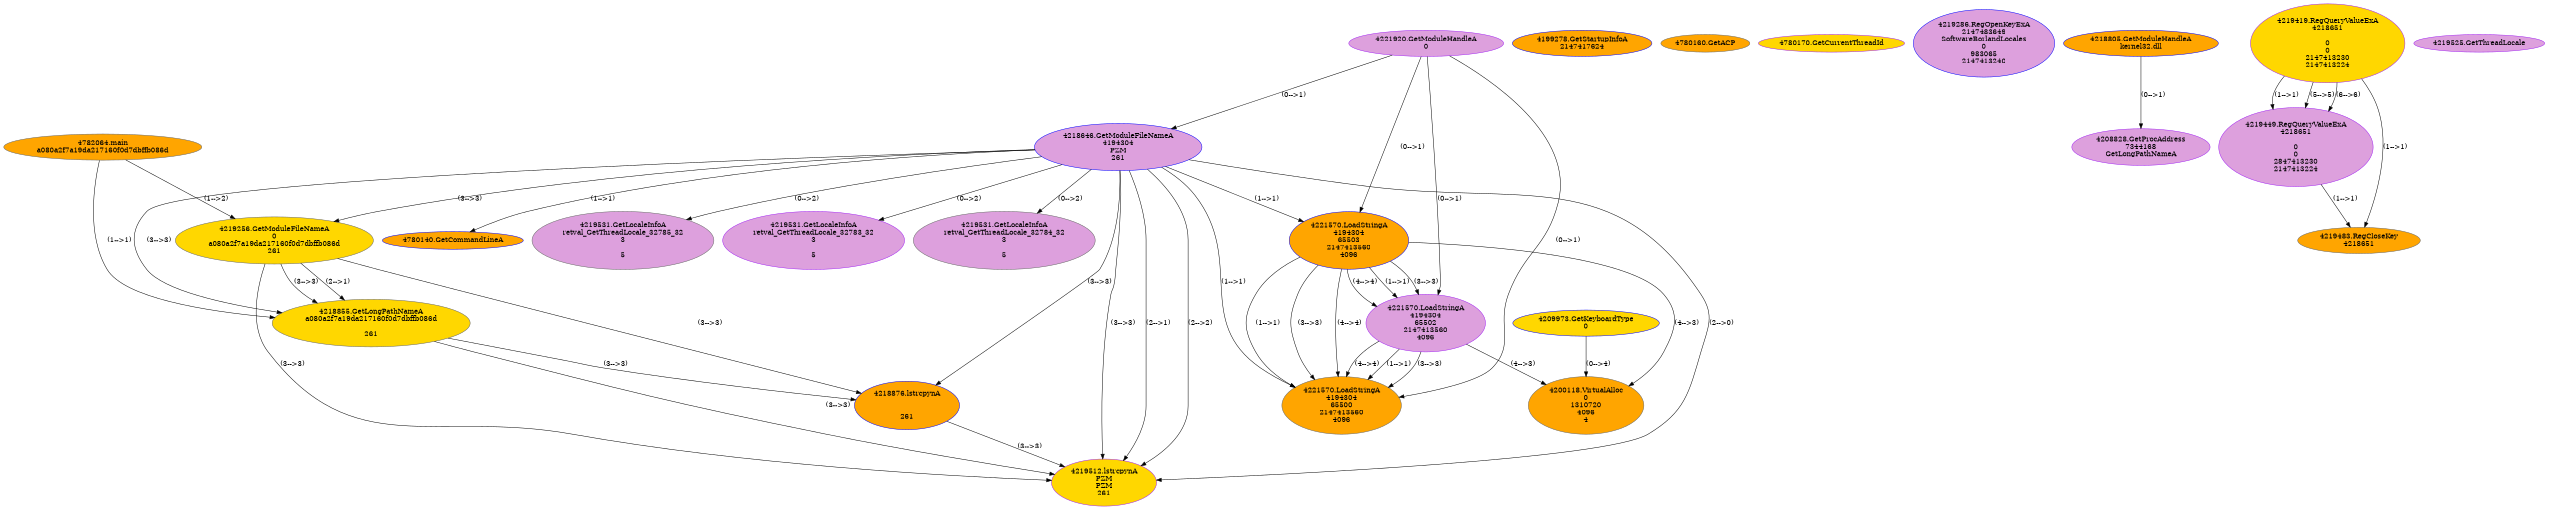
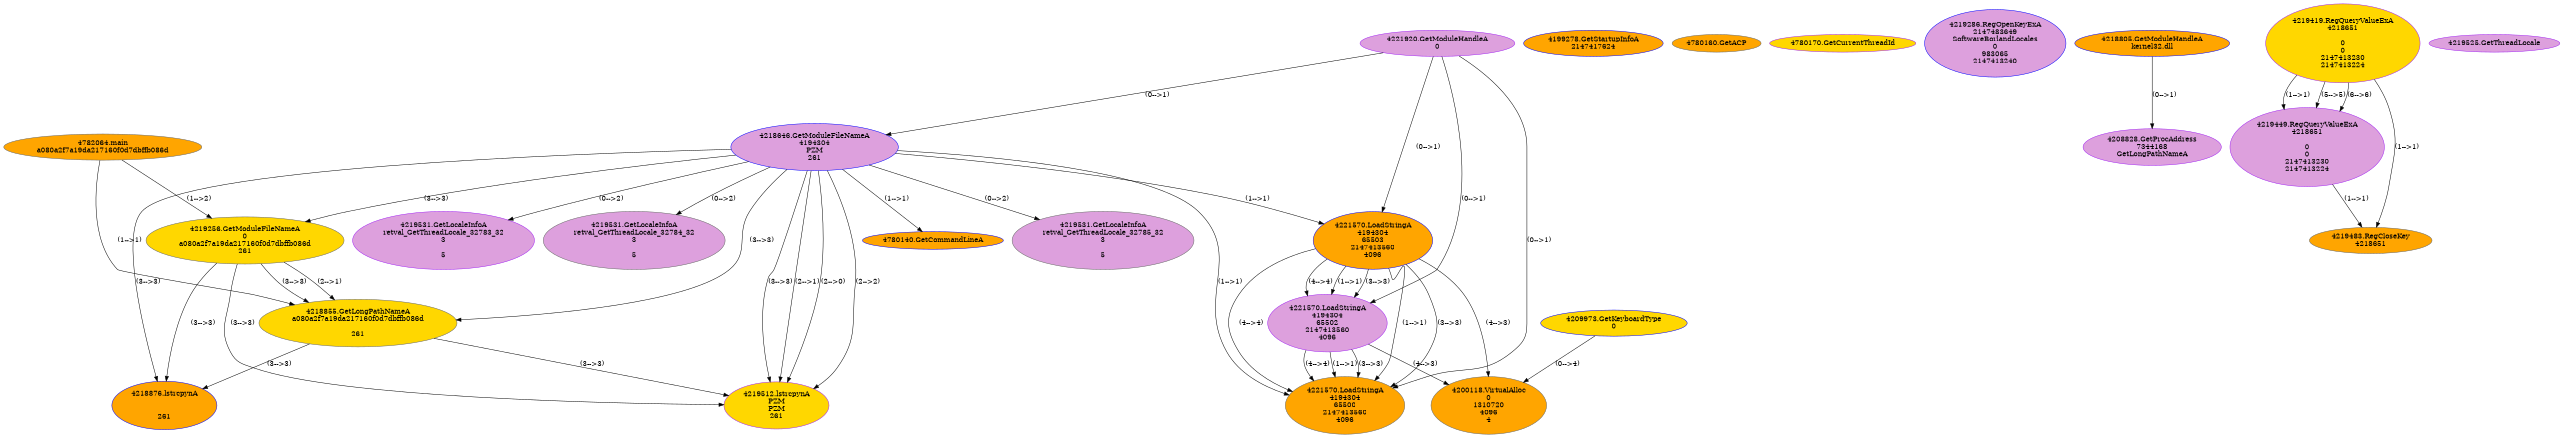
node "4219449.RegQueryValueExA 4218651 0 0 2847413230 2147413224": label "4219449.RegQueryValueExA 4218651 0 0 2847413230 2147413224" -> "4219449.RegQueryValueExA 4218651 0 0 2147413230 2147413224"
edge "4218876.lstrcpynA 261" -> "4219512.lstrcpynA PZM PZM 261": removed, label "(3-->3)"
